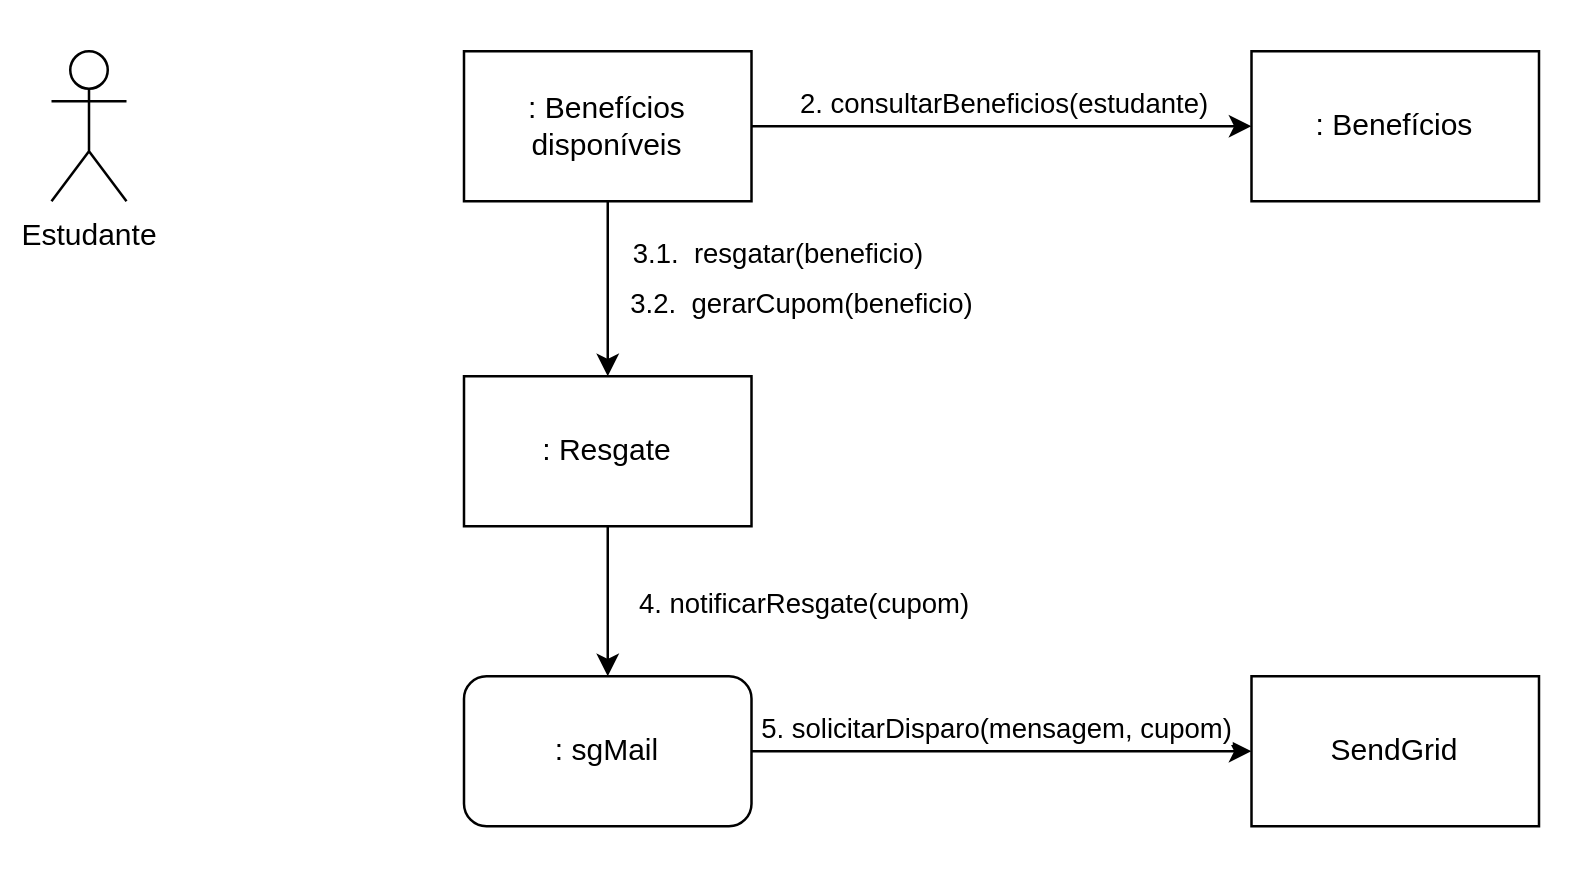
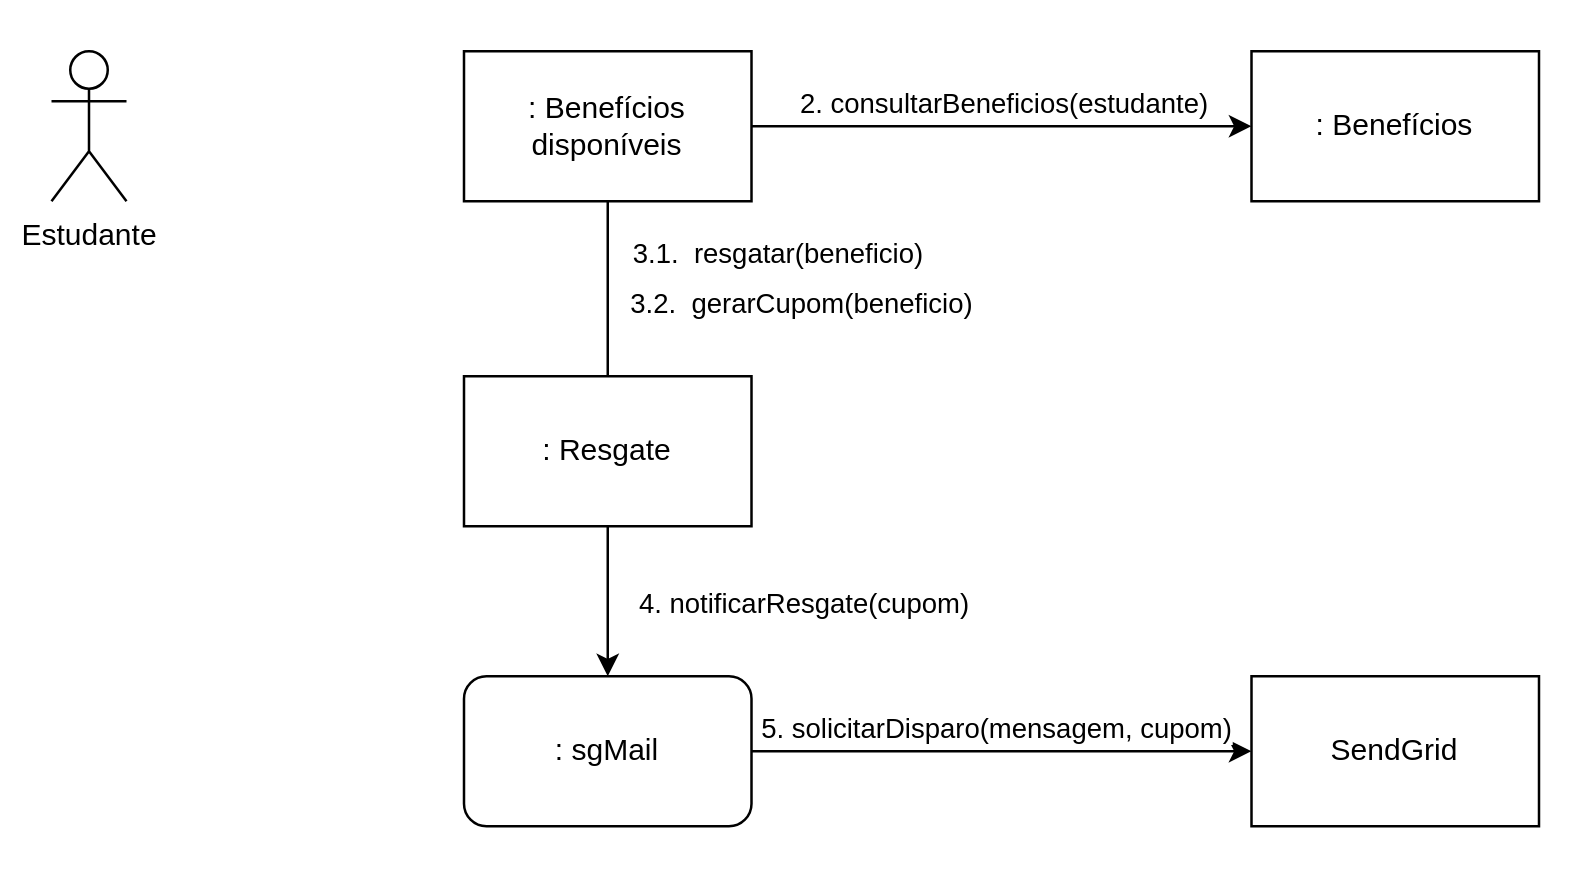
edge ": Benefícios disponíveis" -> ": Resgate": arrowhead classic -> none
